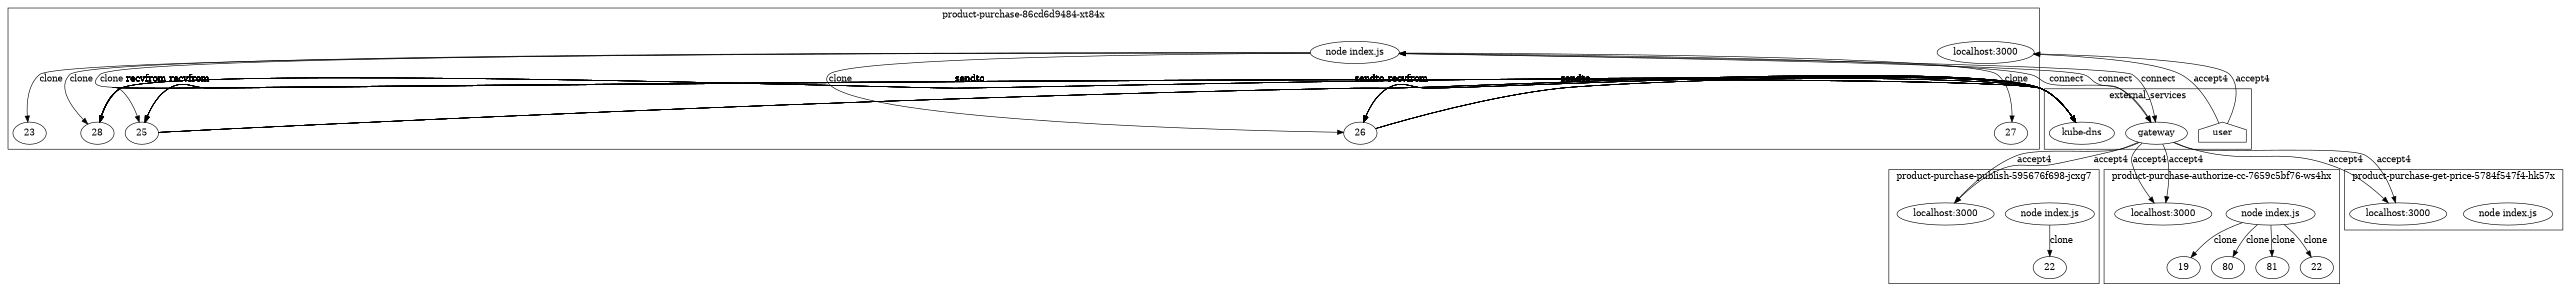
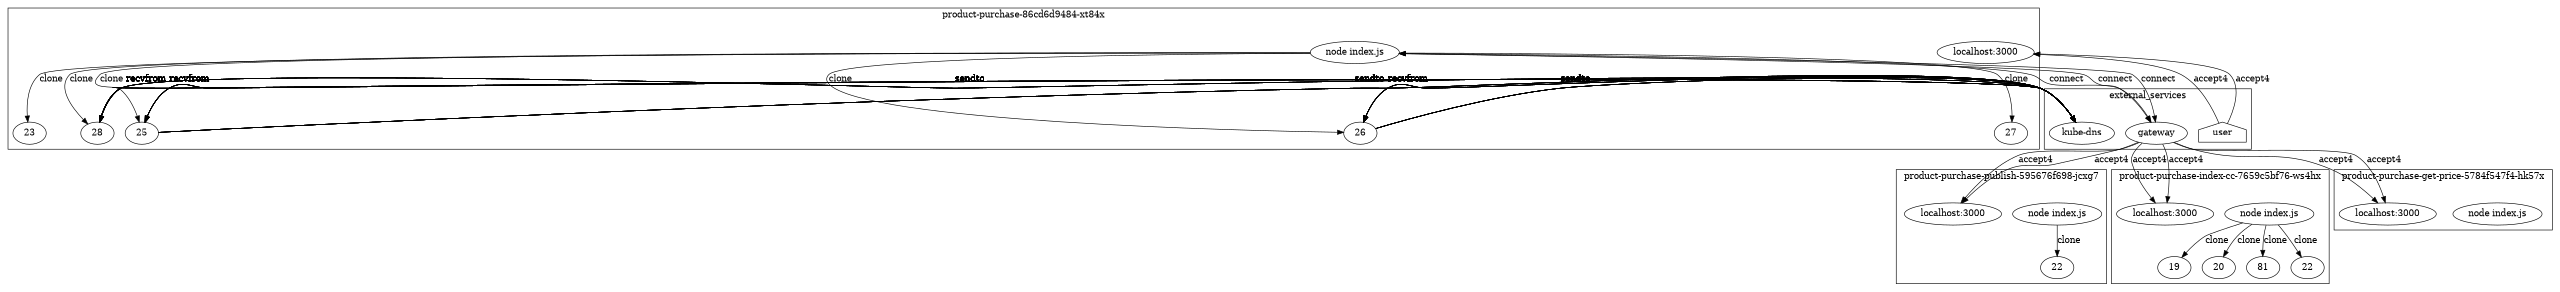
cluster " product-purchase-authorize-cc-7659c5bf76-ws4hx ": label " product-purchase-authorize-cc-7659c5bf76-ws4hx " -> " product-purchase-index-cc-7659c5bf76-ws4hx "
node "80": label "80" -> "20"
